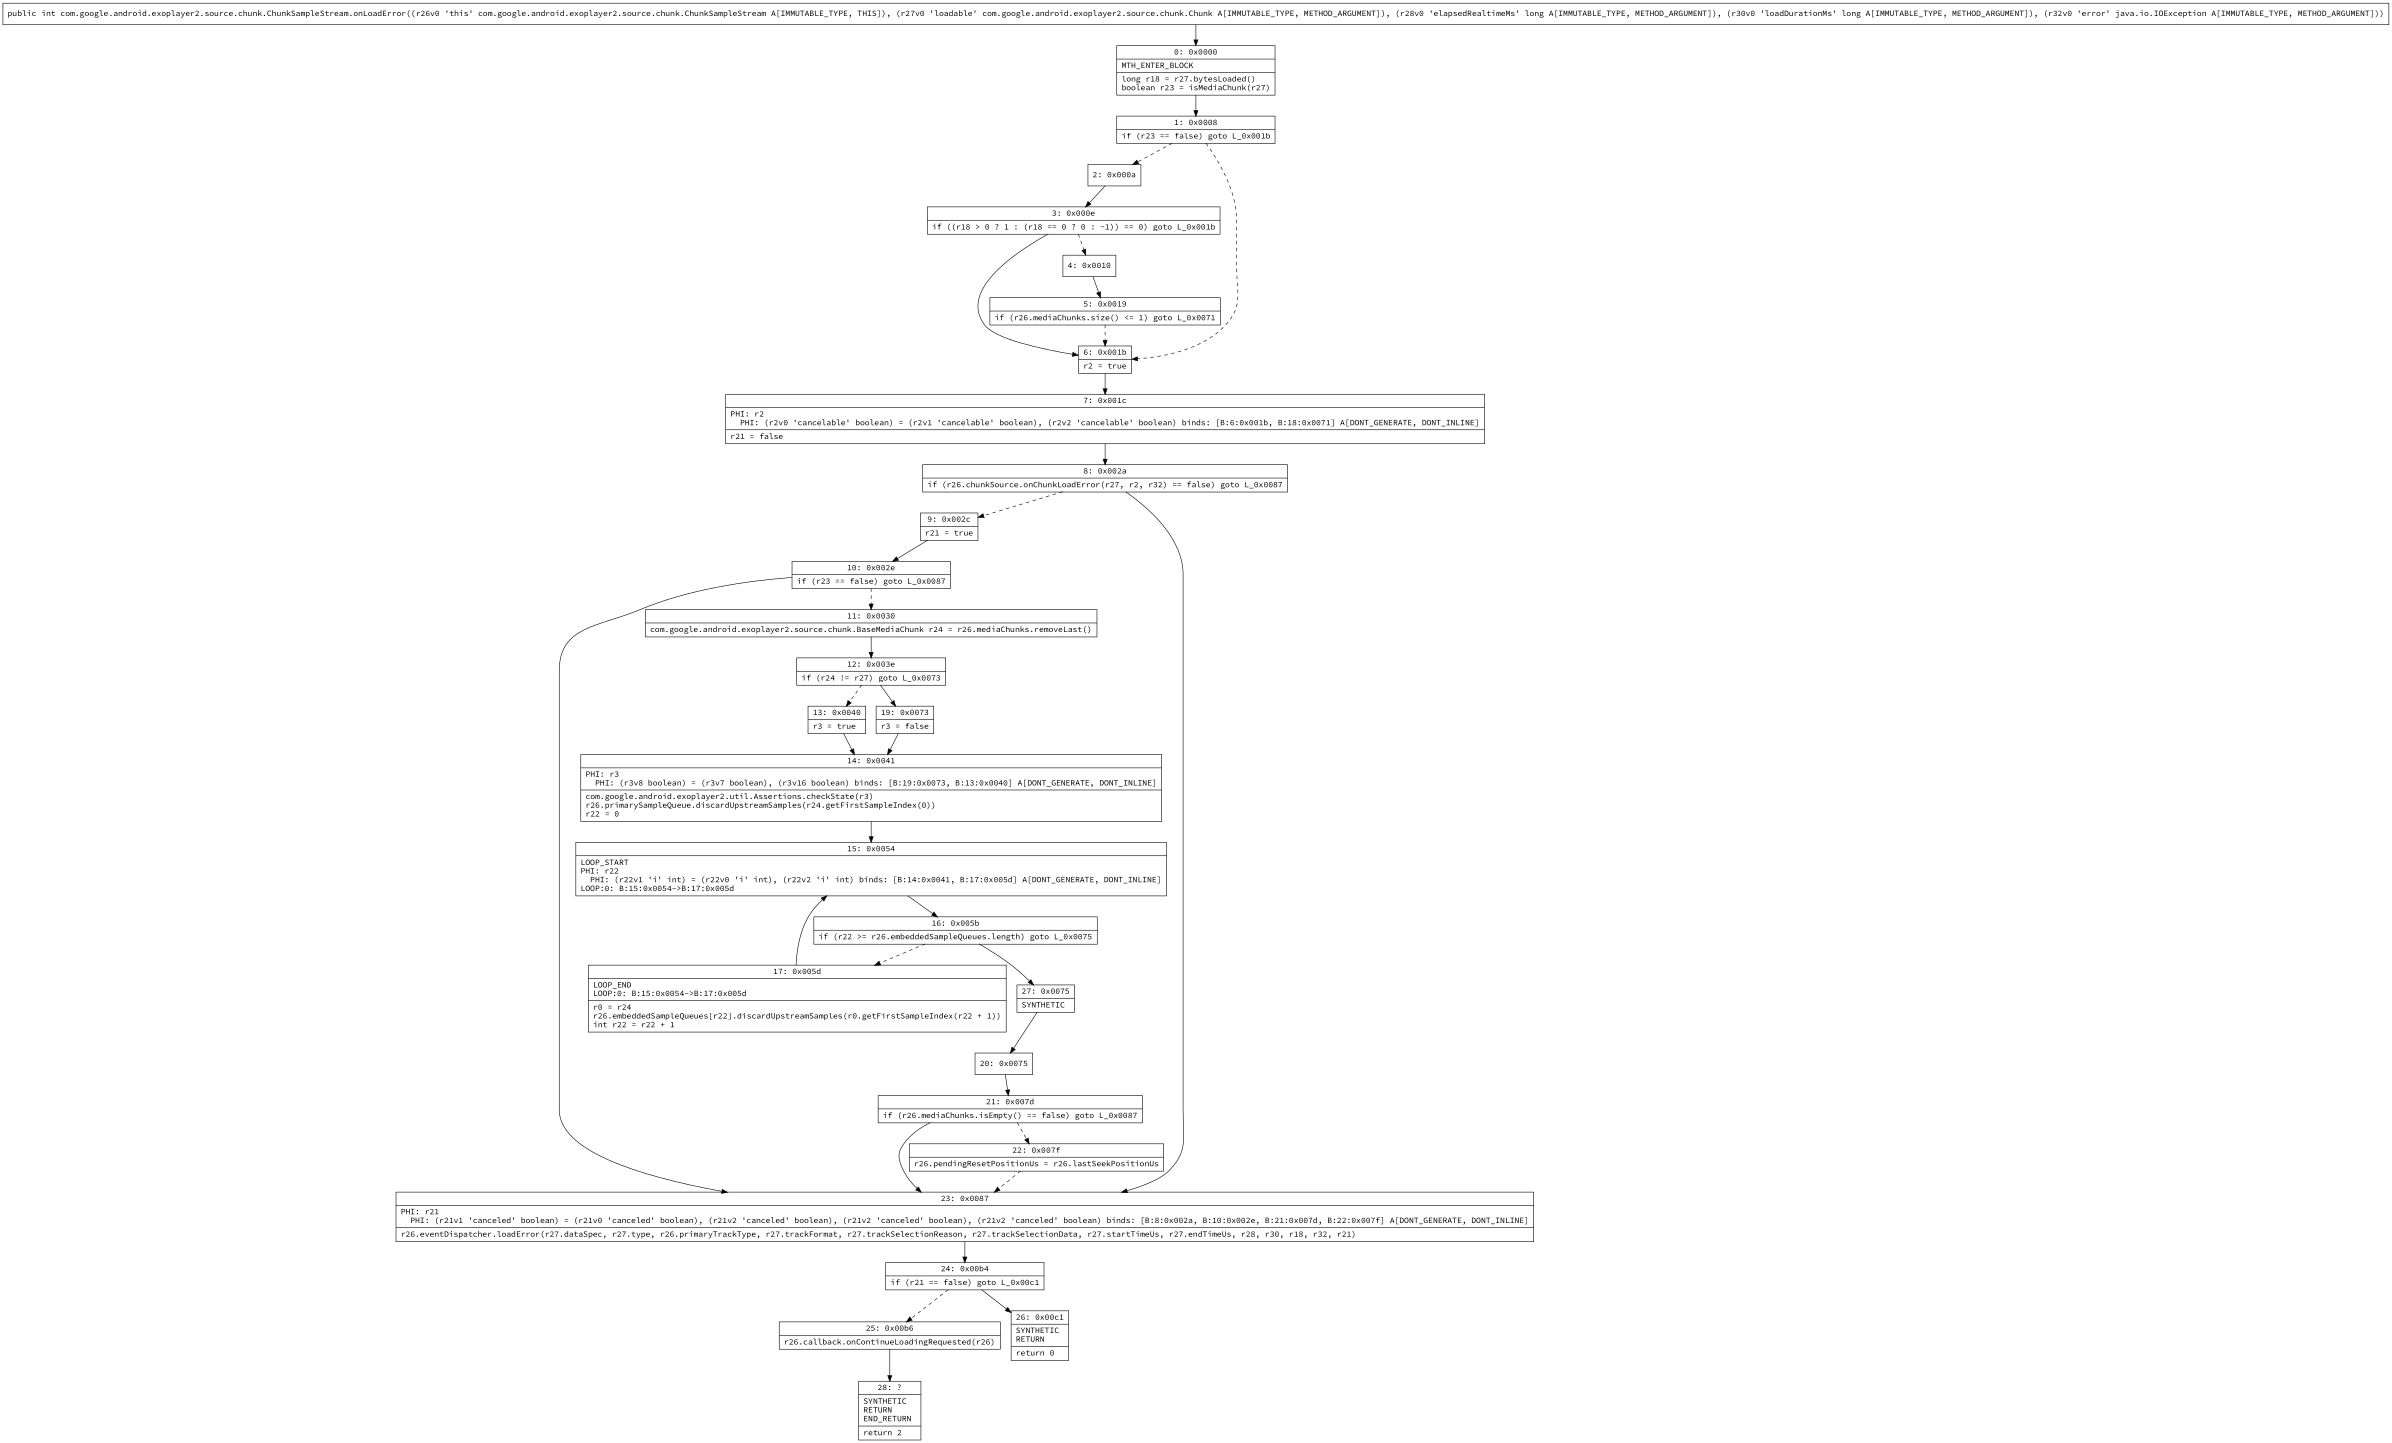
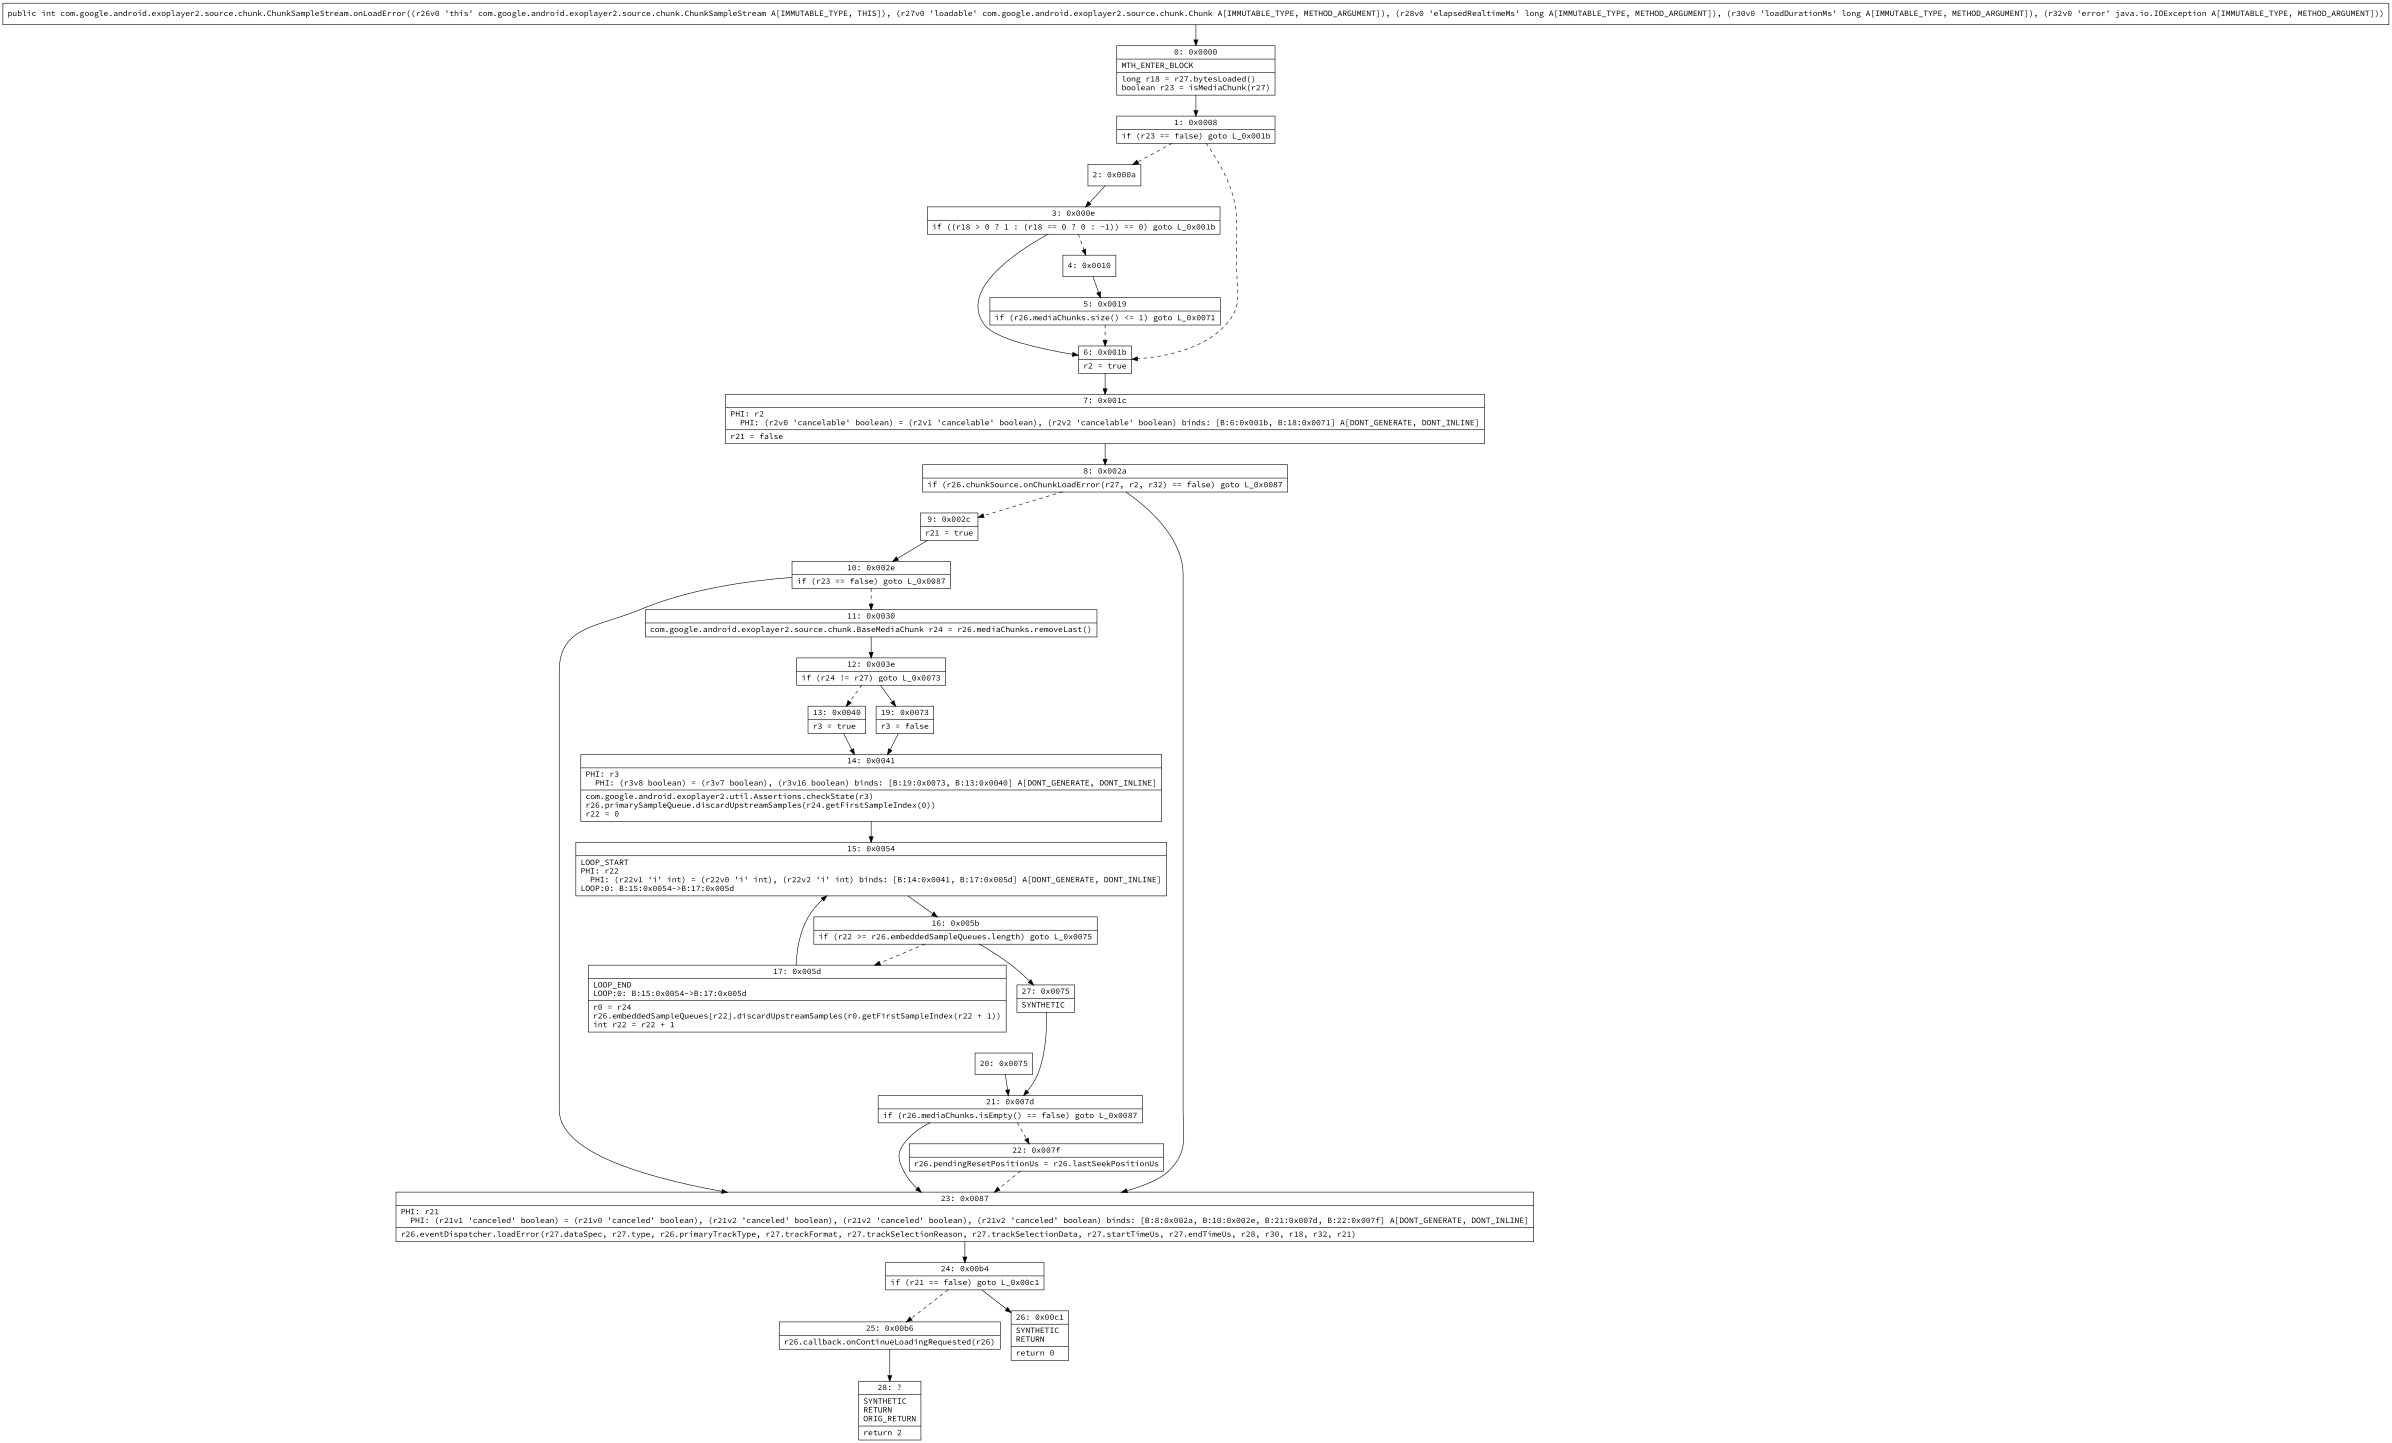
edge "27: 0x0075" -> "20: 0x0075": now "27: 0x0075" -> "21: 0x007d"
node "28: ?": text "END_RETURN" -> "ORIG_RETURN"
